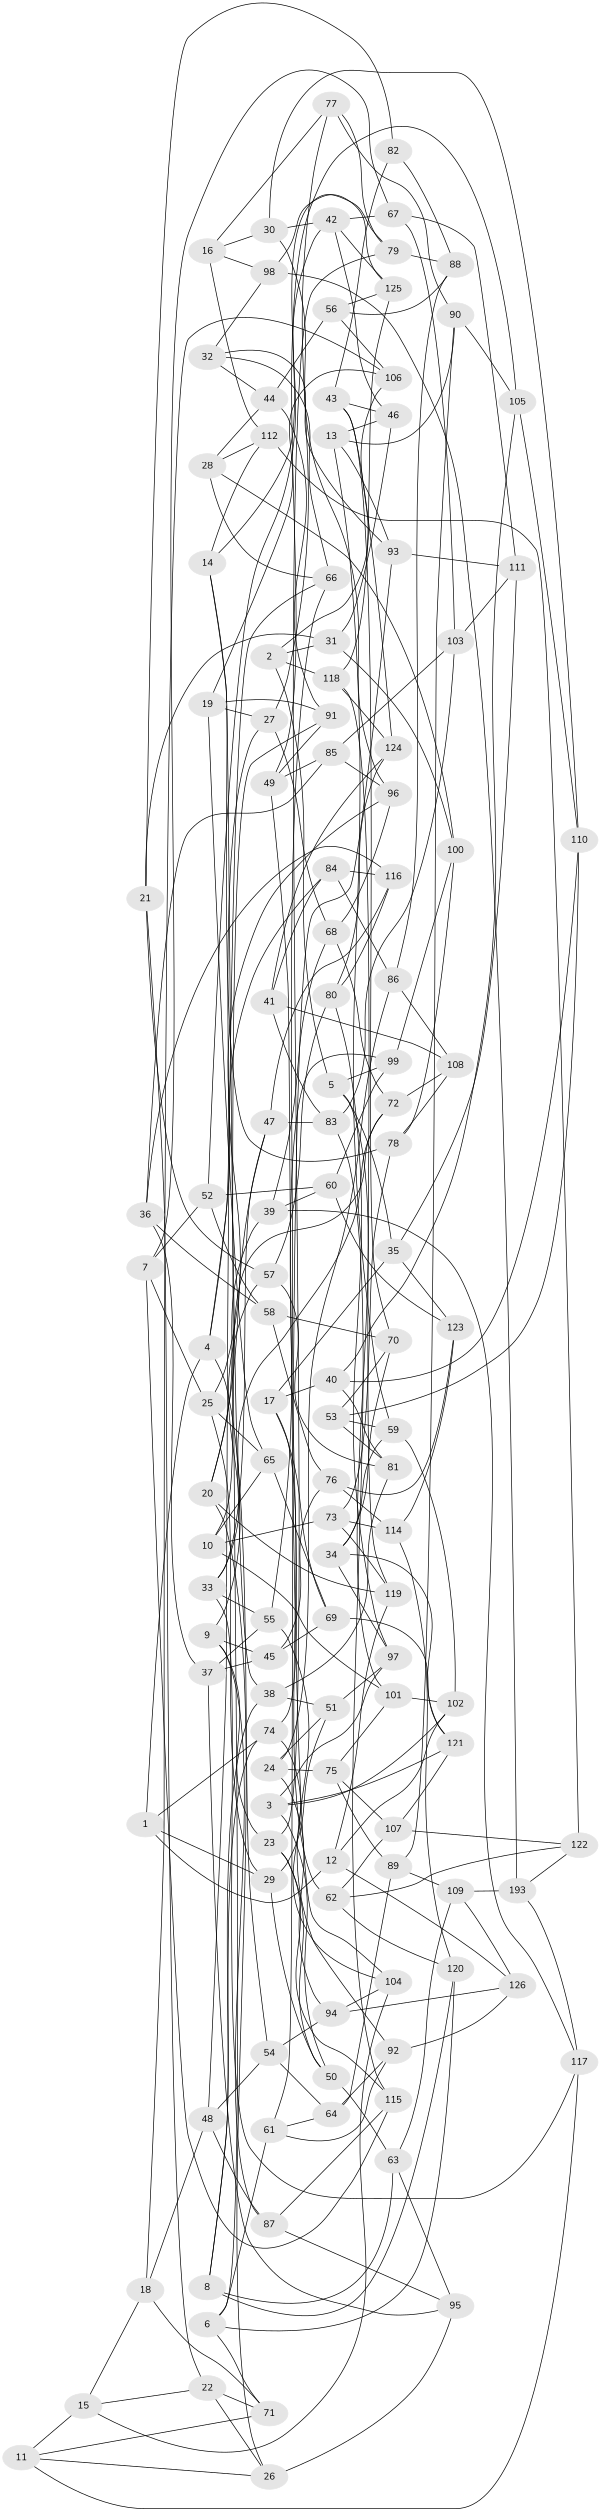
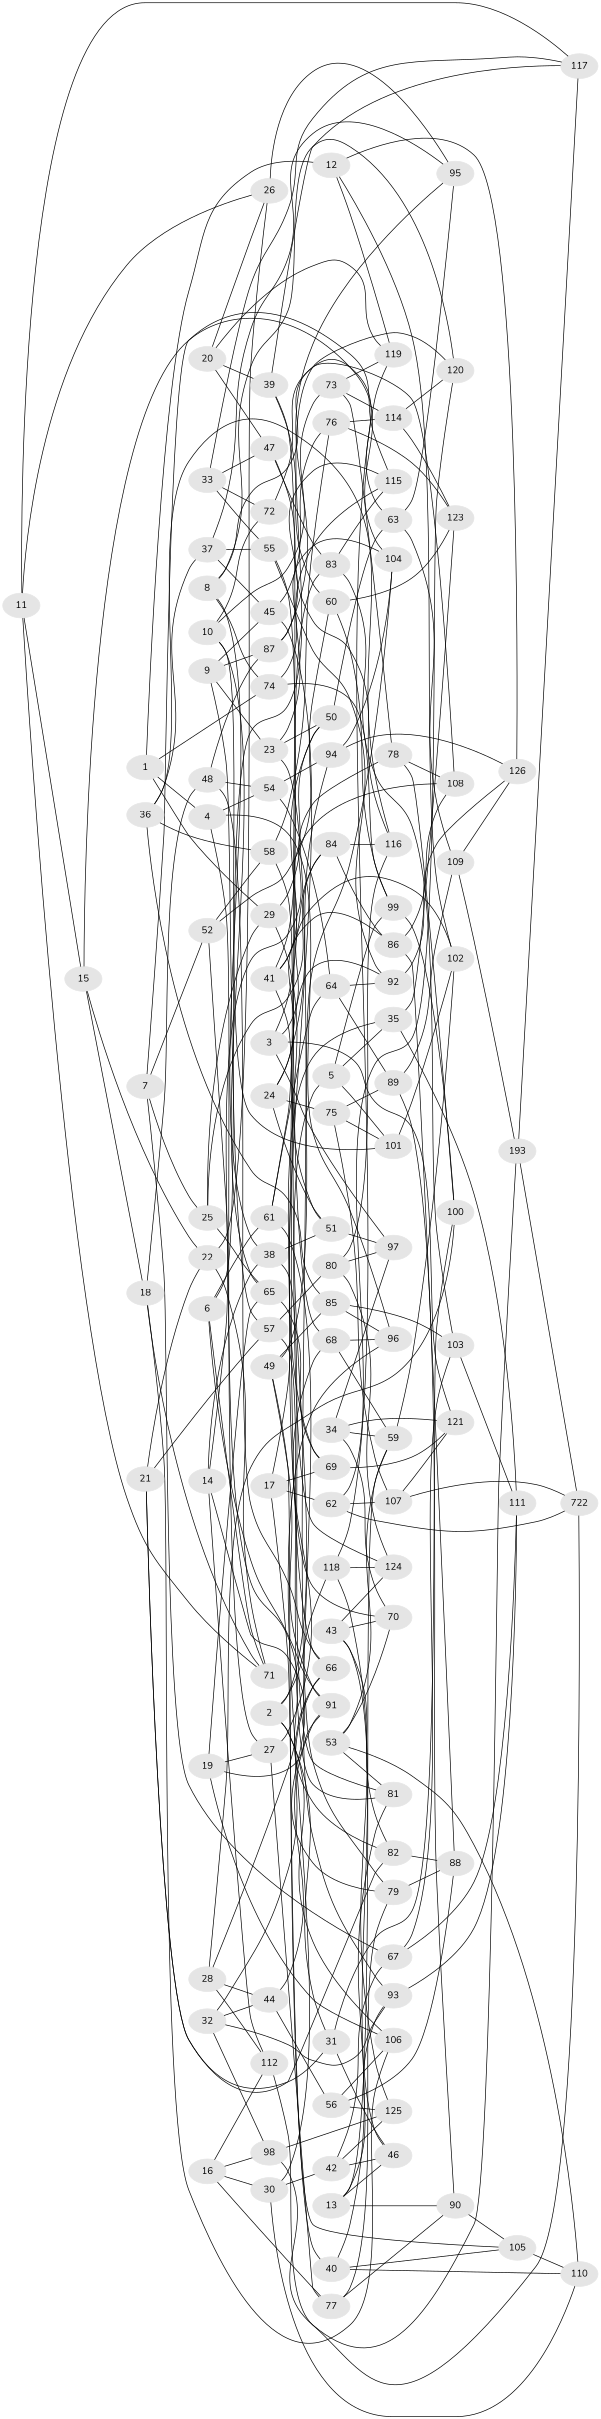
edge "42" -- "52": now "82" -- "52"
edge "68" -- "72": now "68" -- "59"
node "122": label "122" -> "722"
